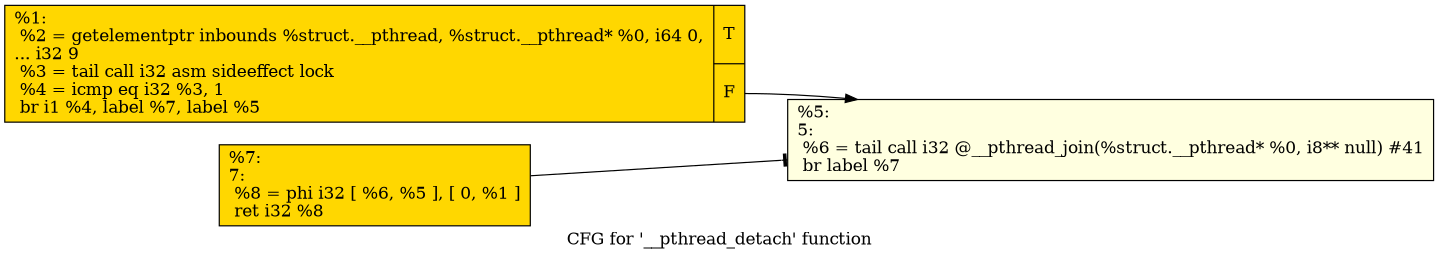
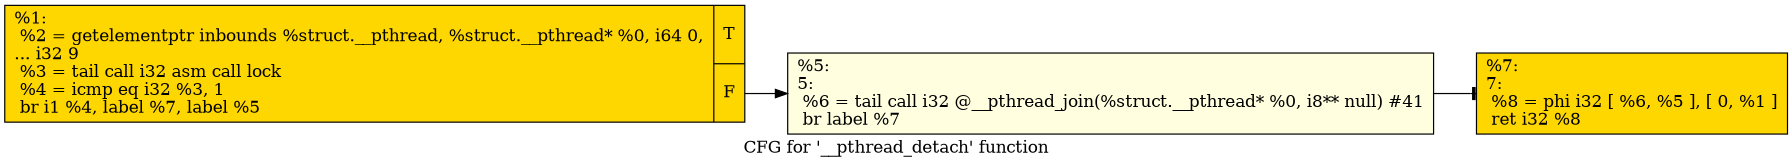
node "%1:": text "%3 = tail call i32 asm sideeffect lock" -> "%3 = tail call i32 asm call lock"
edge "%7:" -> "%5:": reversed
